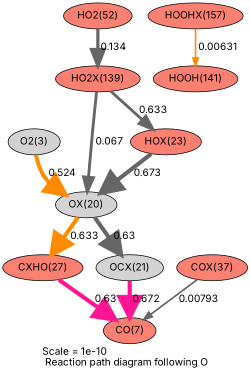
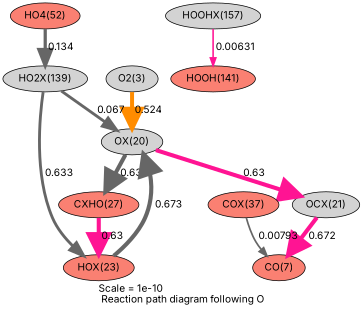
node "HO2(52)": label "HO2(52)" -> "HO4(52)"
node "HOOHX(157)": fillcolor salmon -> lightgrey
edge "HOOHX(157)" -> "HOOH(141)": color darkorange -> deeppink
node "HO2X(139)": fillcolor salmon -> lightgrey
edge "OX(20)" -> "CXHO(27)": color darkorange -> gray40
edge "OX(20)" -> "OCX(21)": color gray40 -> deeppink
edge "CXHO(27)" -> "CO(7)": now "CXHO(27)" -> "HOX(23)"
